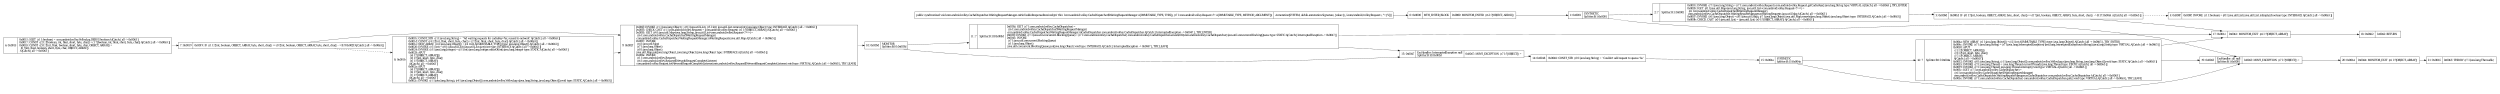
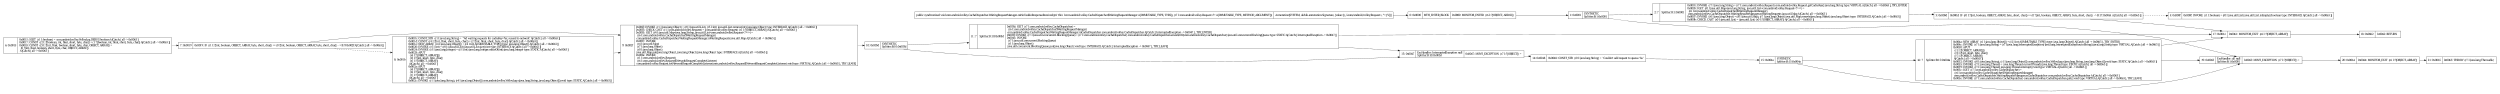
node "10: 0x003d": text "MONITOR" -> "SYNTHETIC"
